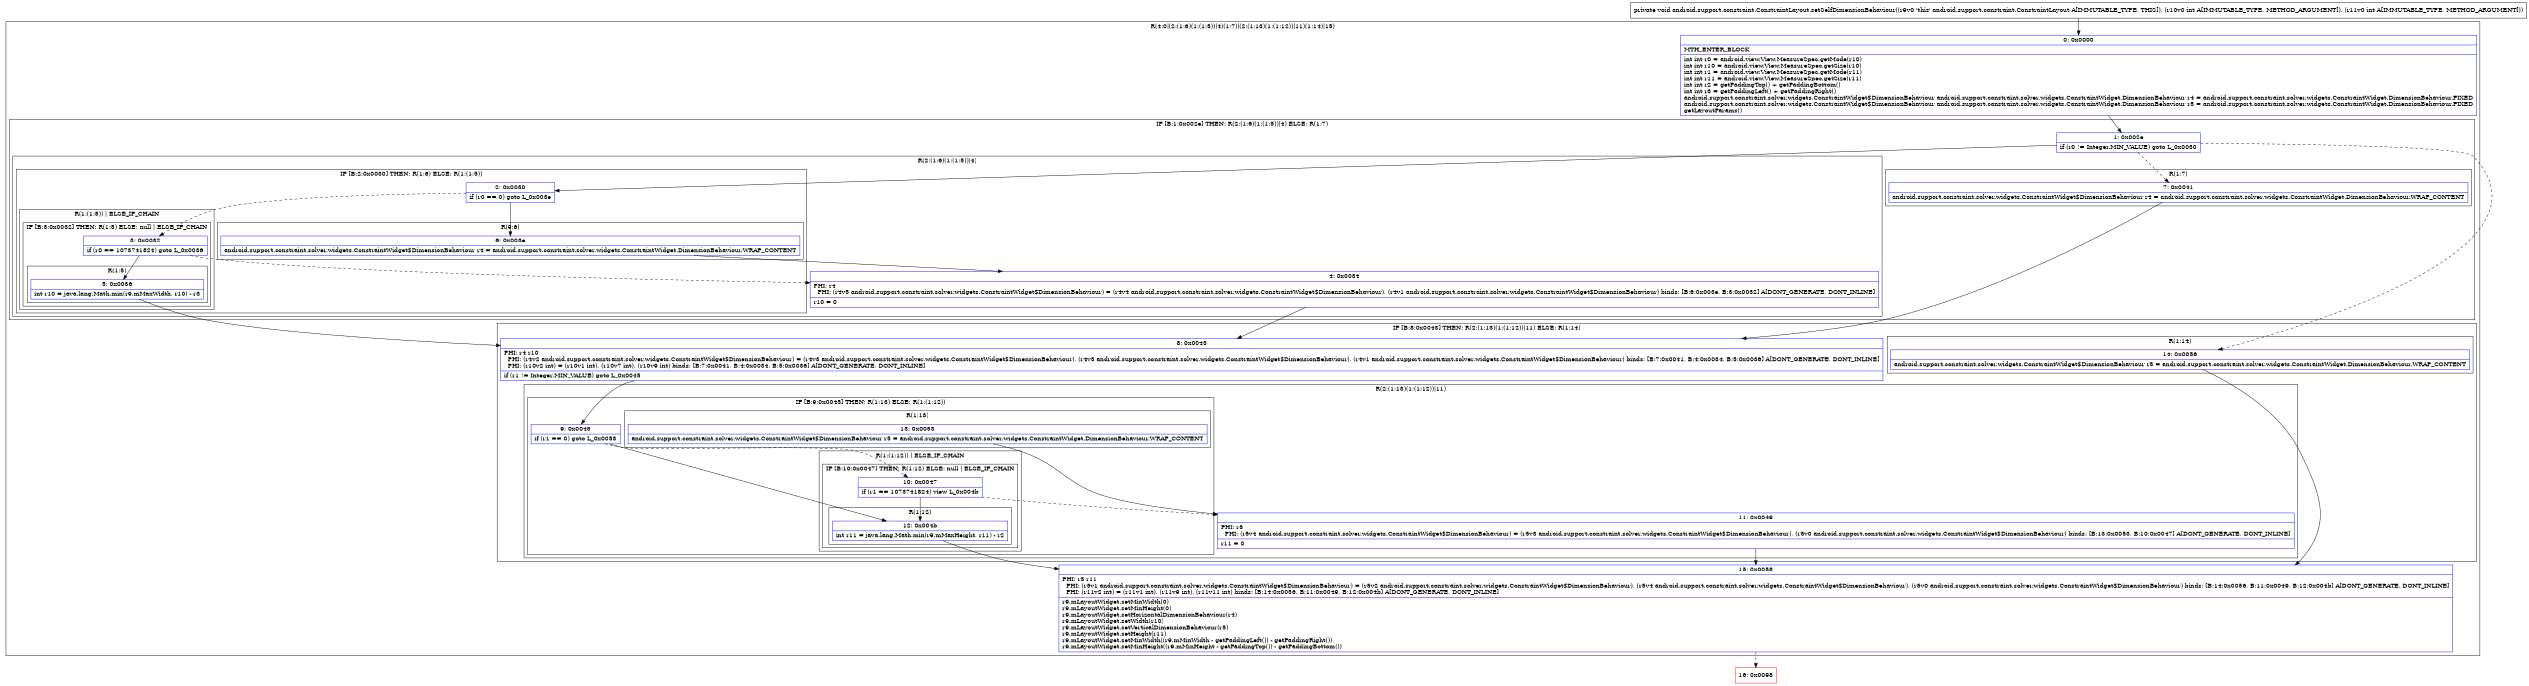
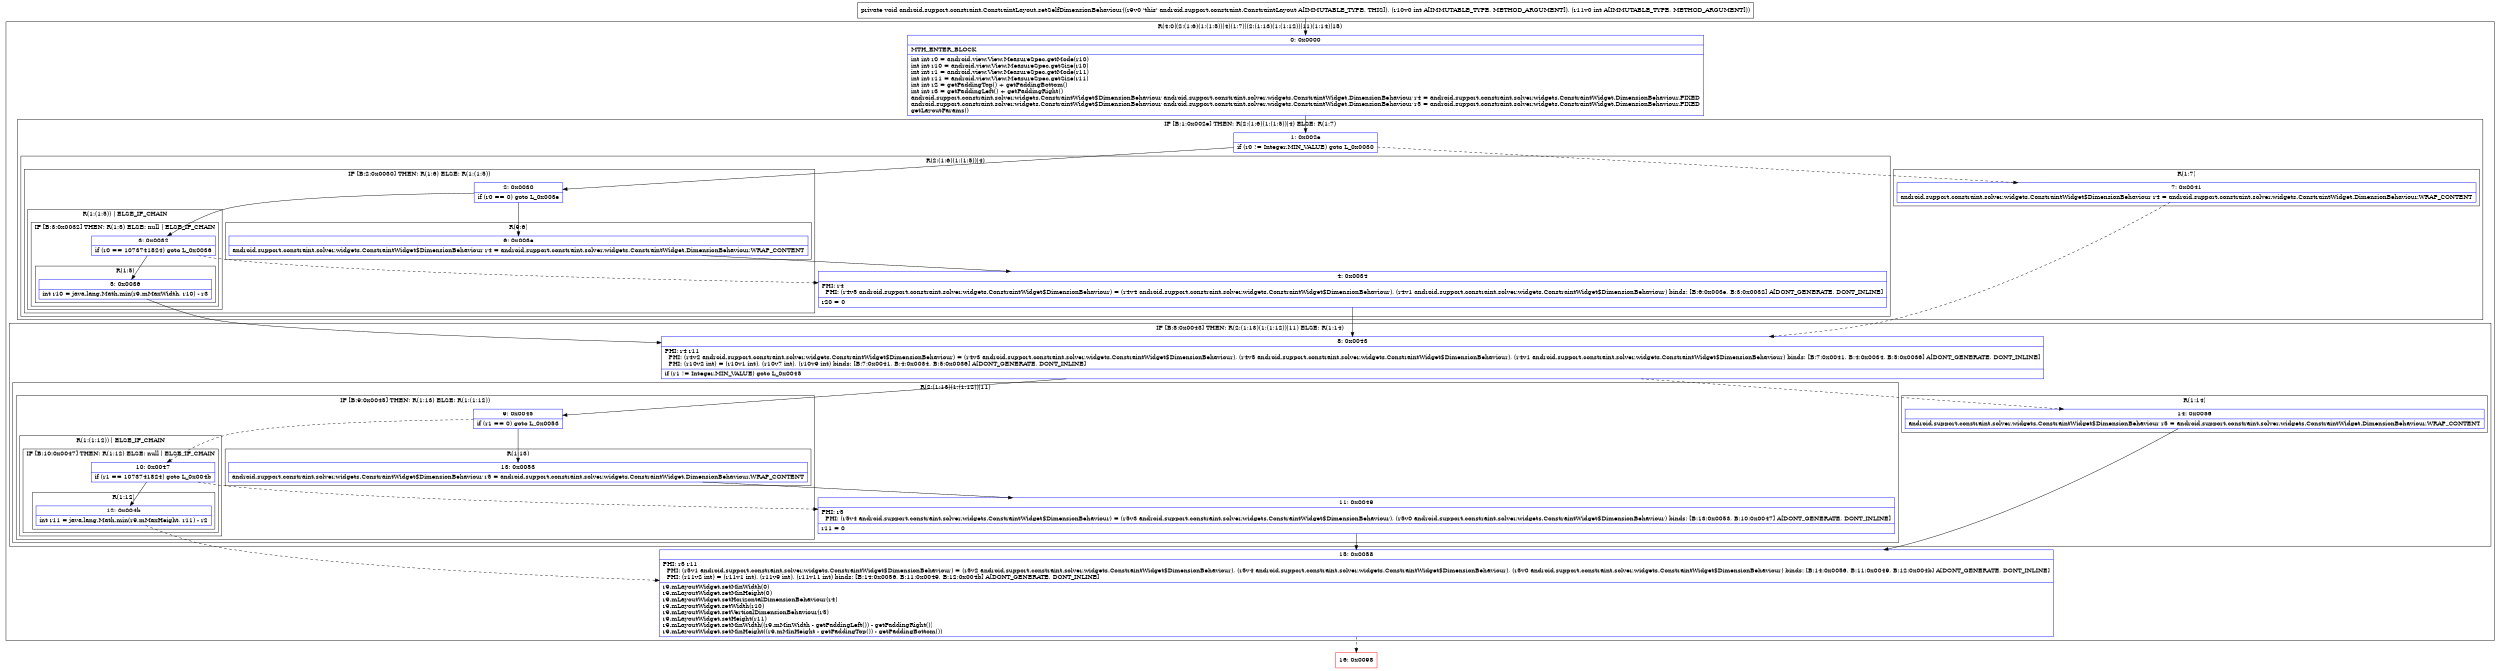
edge "2: 0x0030" -> "3: 0x0032": style dashed -> solid
edge "1: 0x002e" -> "14: 0x0056": now "8: 0x0043" -> "14: 0x0056"
edge "7: 0x0041" -> "8: 0x0043": style solid -> dashed
node "4: 0x0034": text "r10 = 0" -> "r20 = 0"
node "8: 0x0043": text "PHI: r4 r10" -> "PHI: r4 r11"
edge "9: 0x0045" -> "12: 0x004b": now "9: 0x0045" -> "13: 0x0053"
node "10: 0x0047": text "if (r1 == 1073741824) view L_0x004b" -> "if (r1 == 1073741824) goto L_0x004b"
edge "12: 0x004b" -> "15: 0x0058": style solid -> dashed
